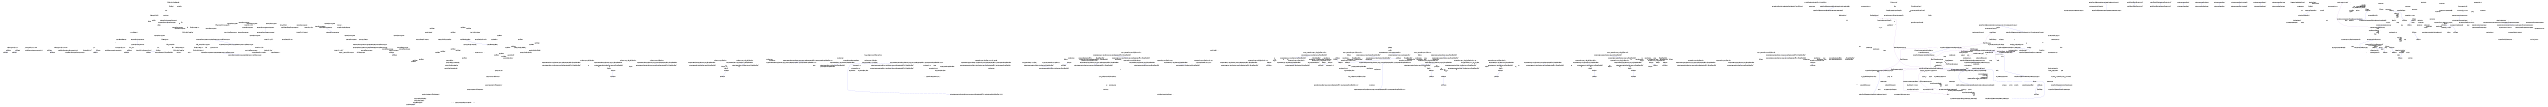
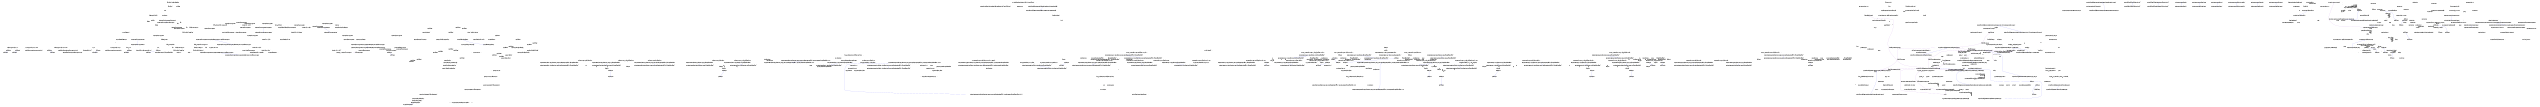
node "Entry Unk.OnCreate": removed
